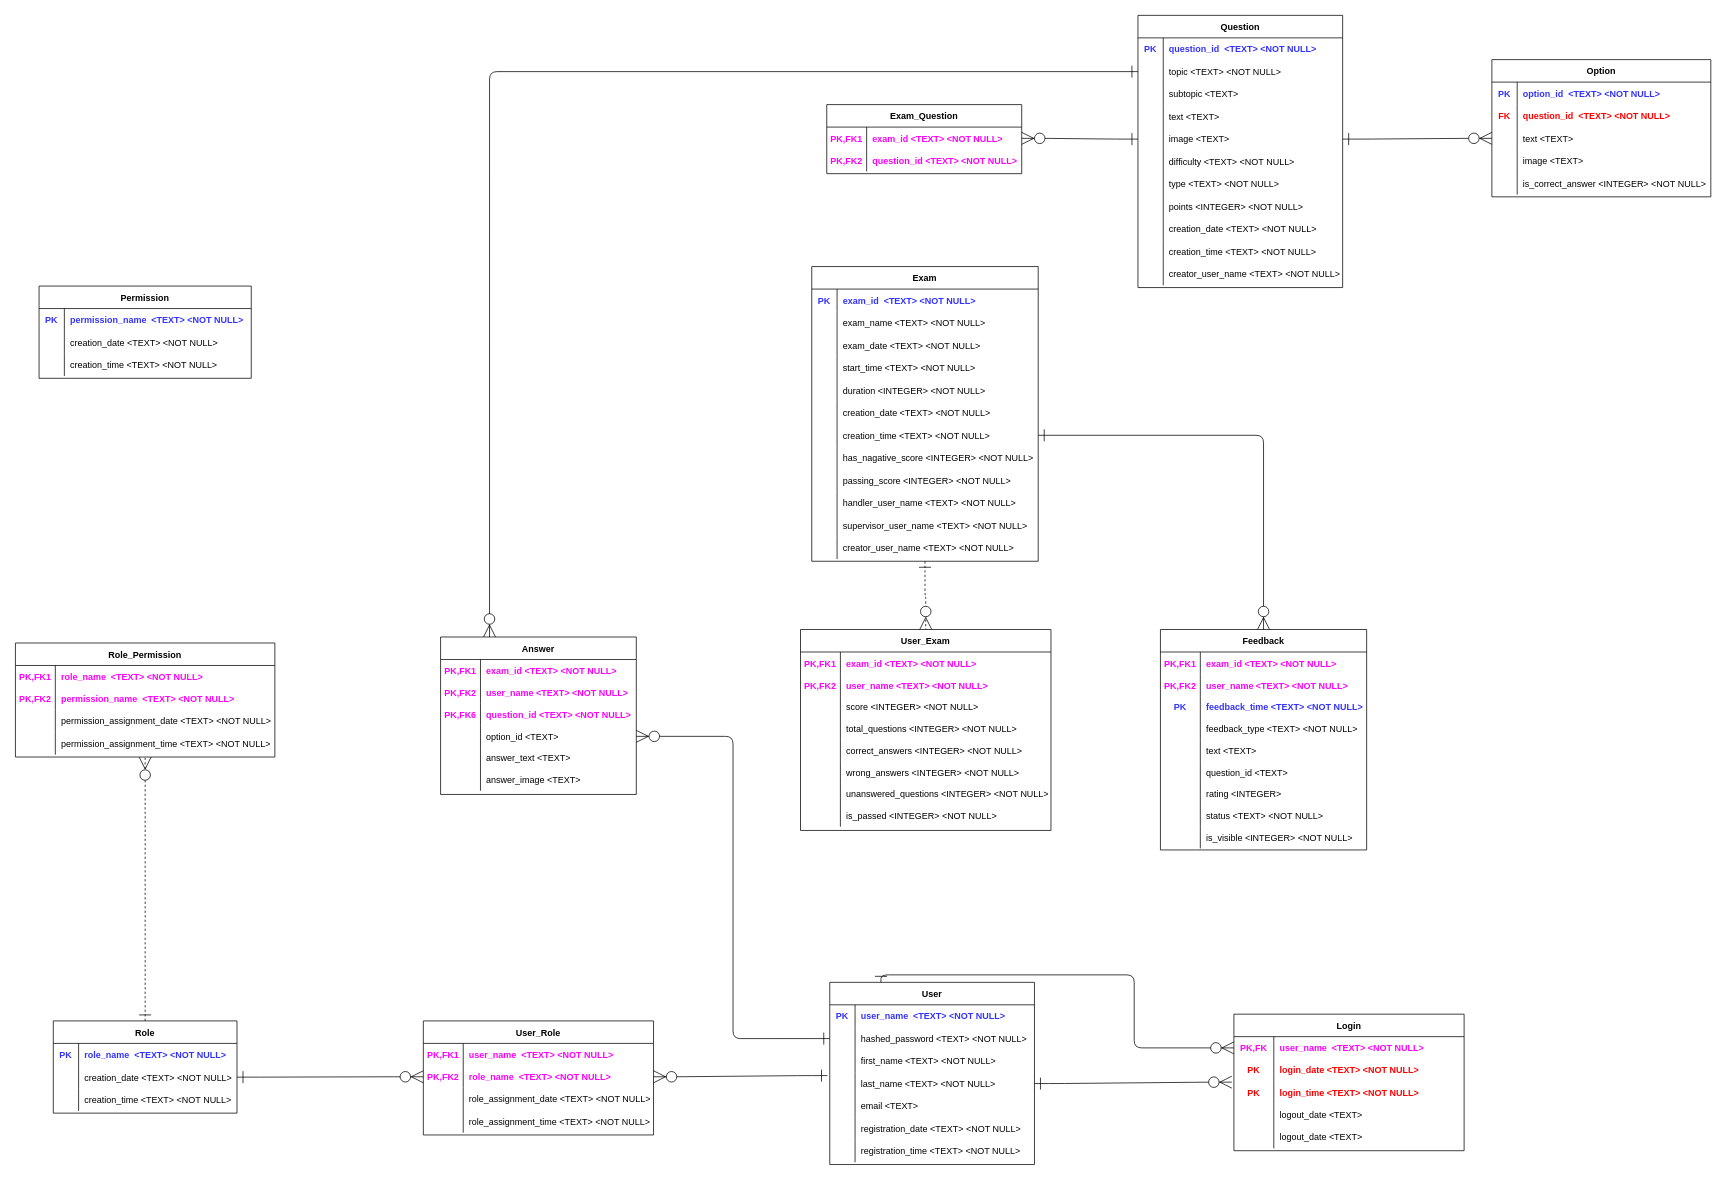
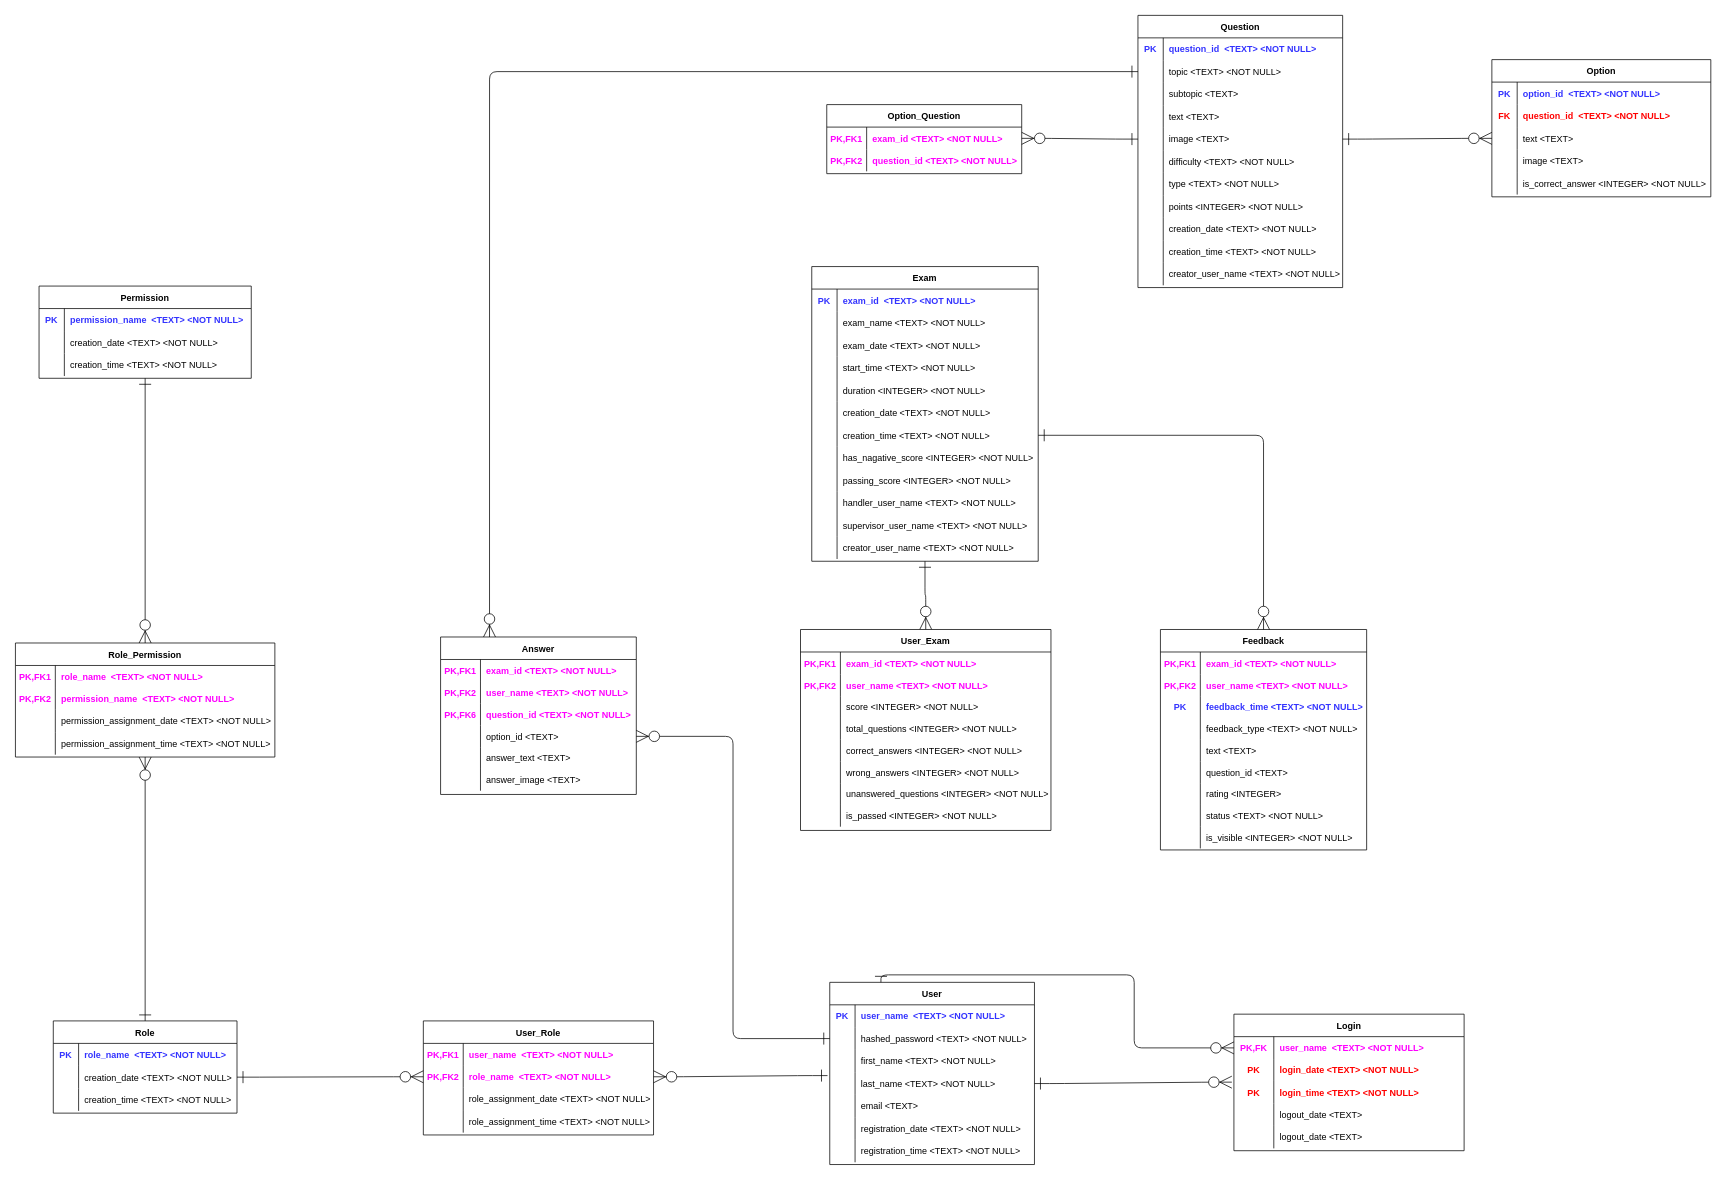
node "Exam_Question": label "Exam_Question" -> "Option_Question"
edge "Permission" -- "Role_Permission": added
edge "Exam" -- "User_Exam": style dashed -> solid
edge "Role_Permission" -- "Role": style dashed -> solid
